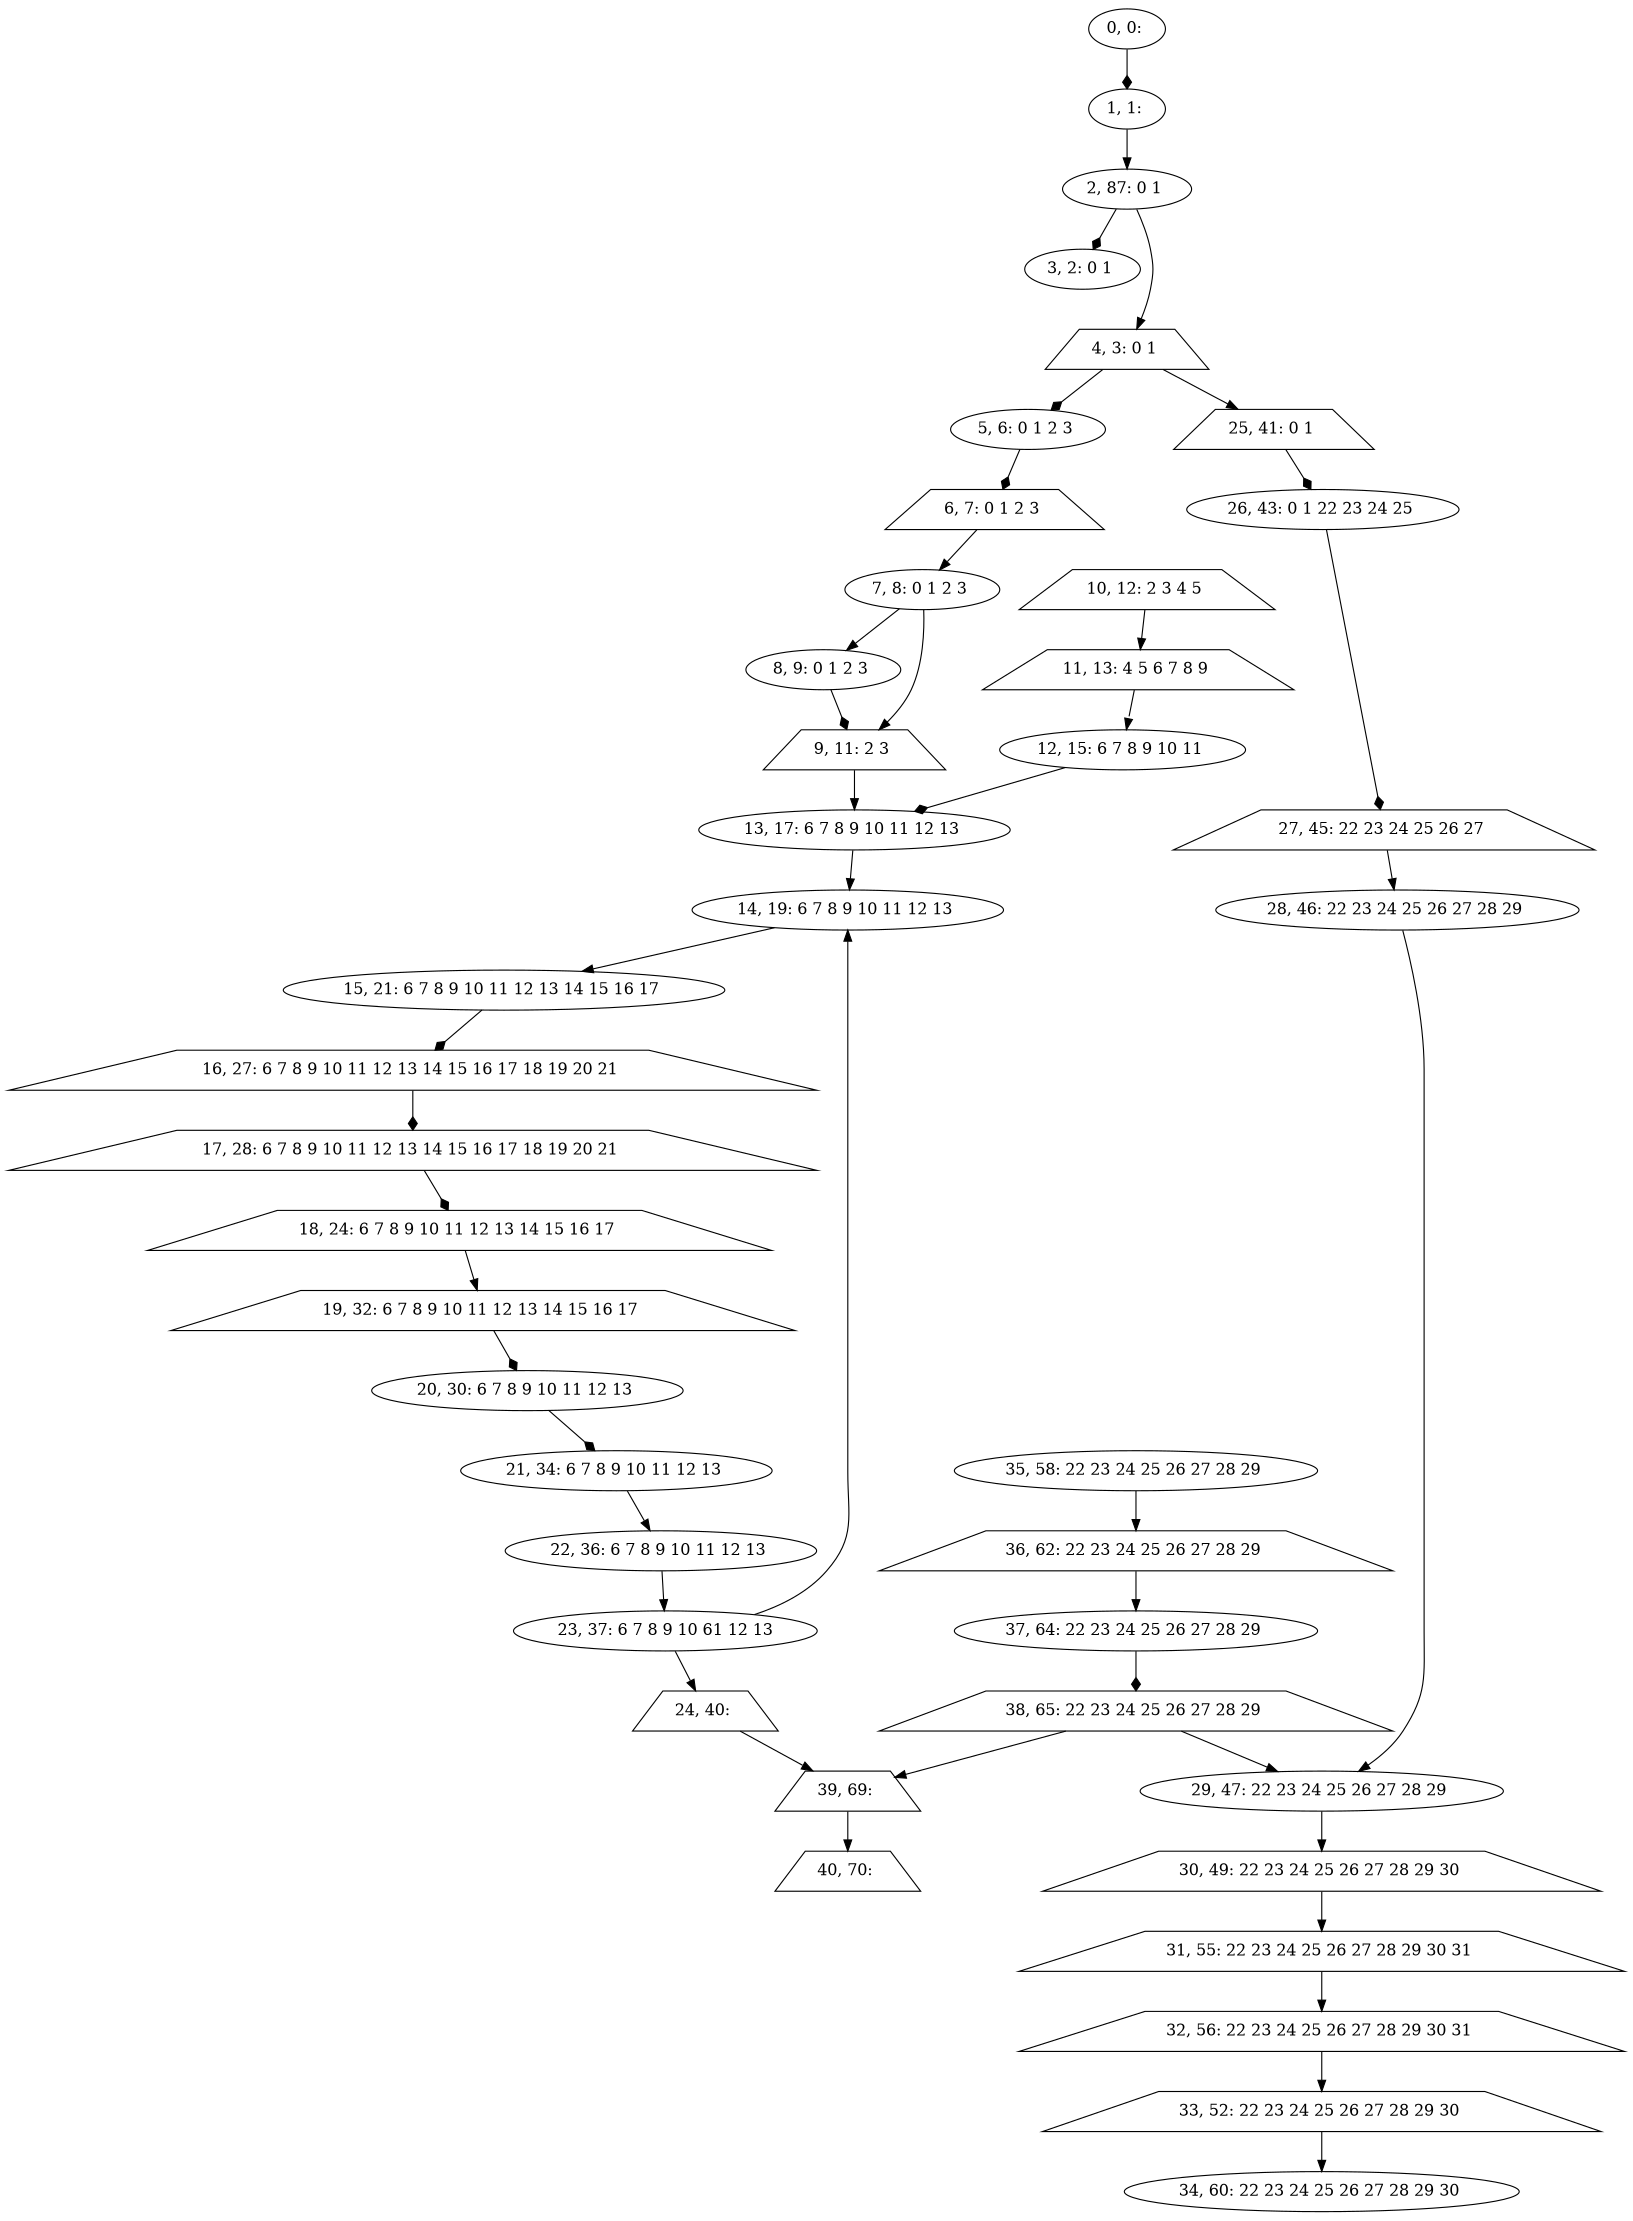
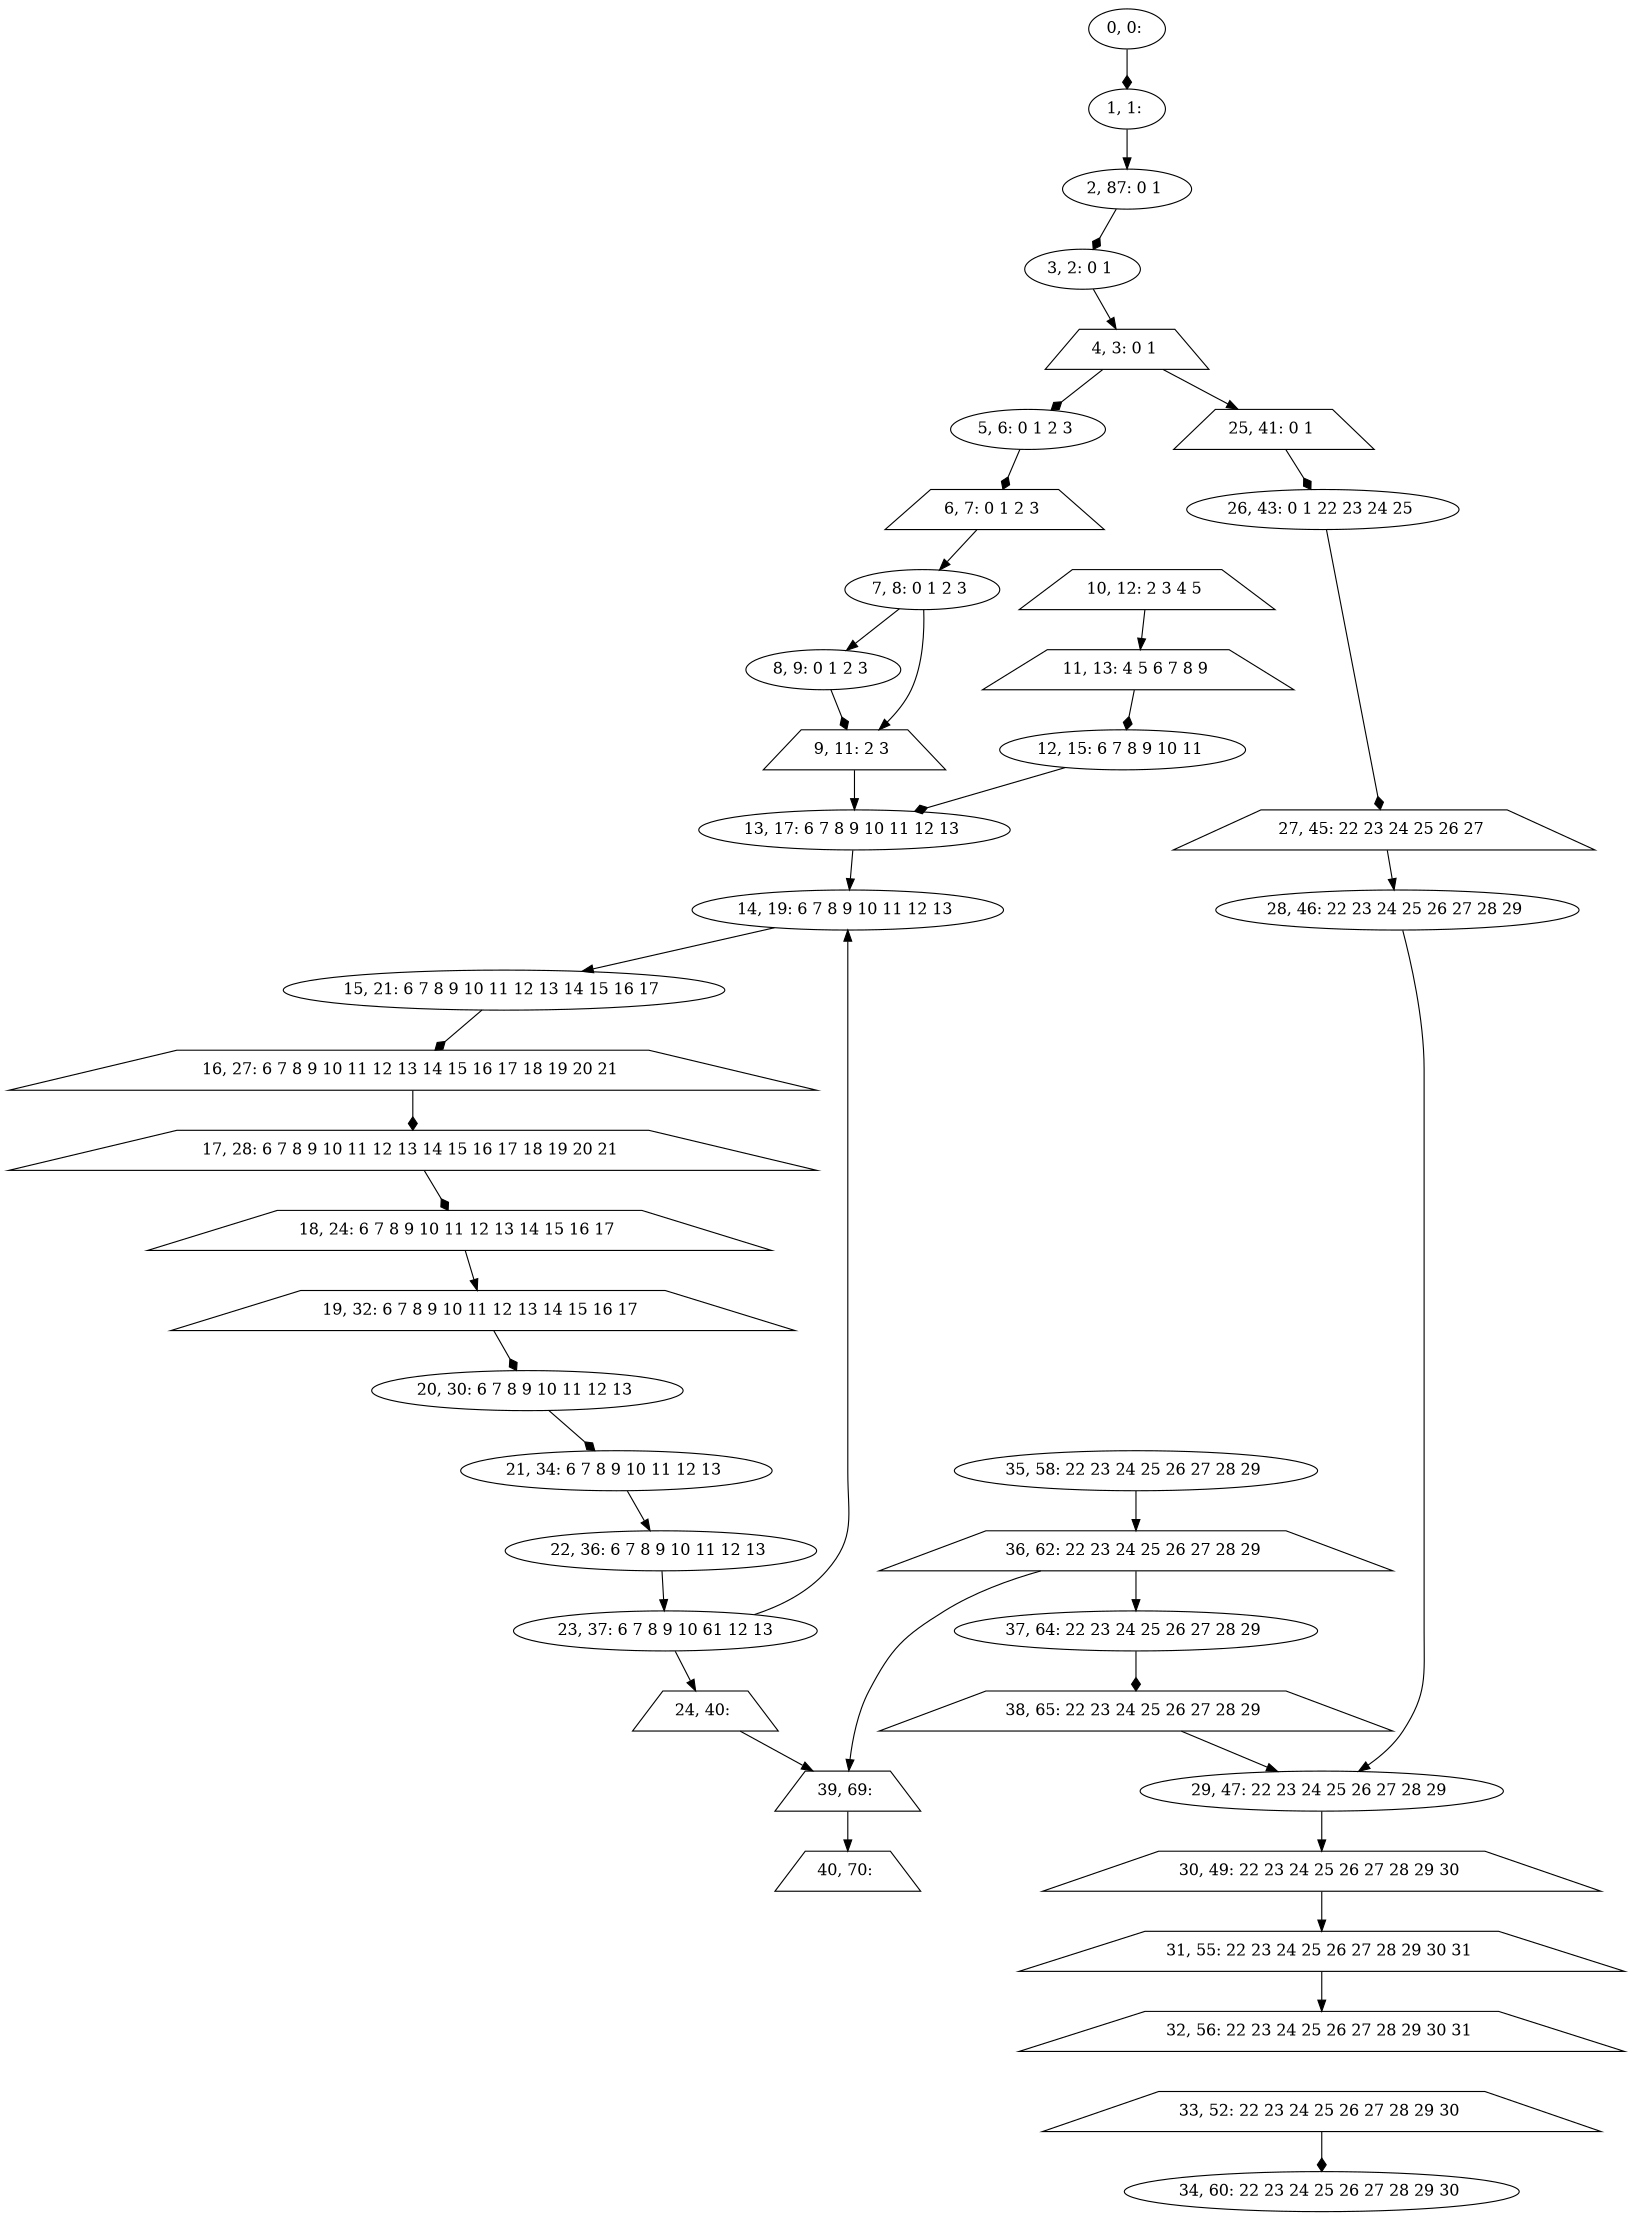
edge "2, 87: 0 1" -> "4, 3: 0 1": now "3, 2: 0 1" -> "4, 3: 0 1"
edge "11, 13: 4 5 6 7 8 9" -> "12, 15: 6 7 8 9 10 11": arrowhead normal -> diamond
edge "38, 65: 22 23 24 25 26 27 28 29" -> "39, 69:": now "36, 62: 22 23 24 25 26 27 28 29" -> "39, 69:"
edge "32, 56: 22 23 24 25 26 27 28 29 30 31" -> "33, 52: 22 23 24 25 26 27 28 29 30": removed
edge "33, 52: 22 23 24 25 26 27 28 29 30" -> "34, 60: 22 23 24 25 26 27 28 29 30": arrowhead normal -> diamond
